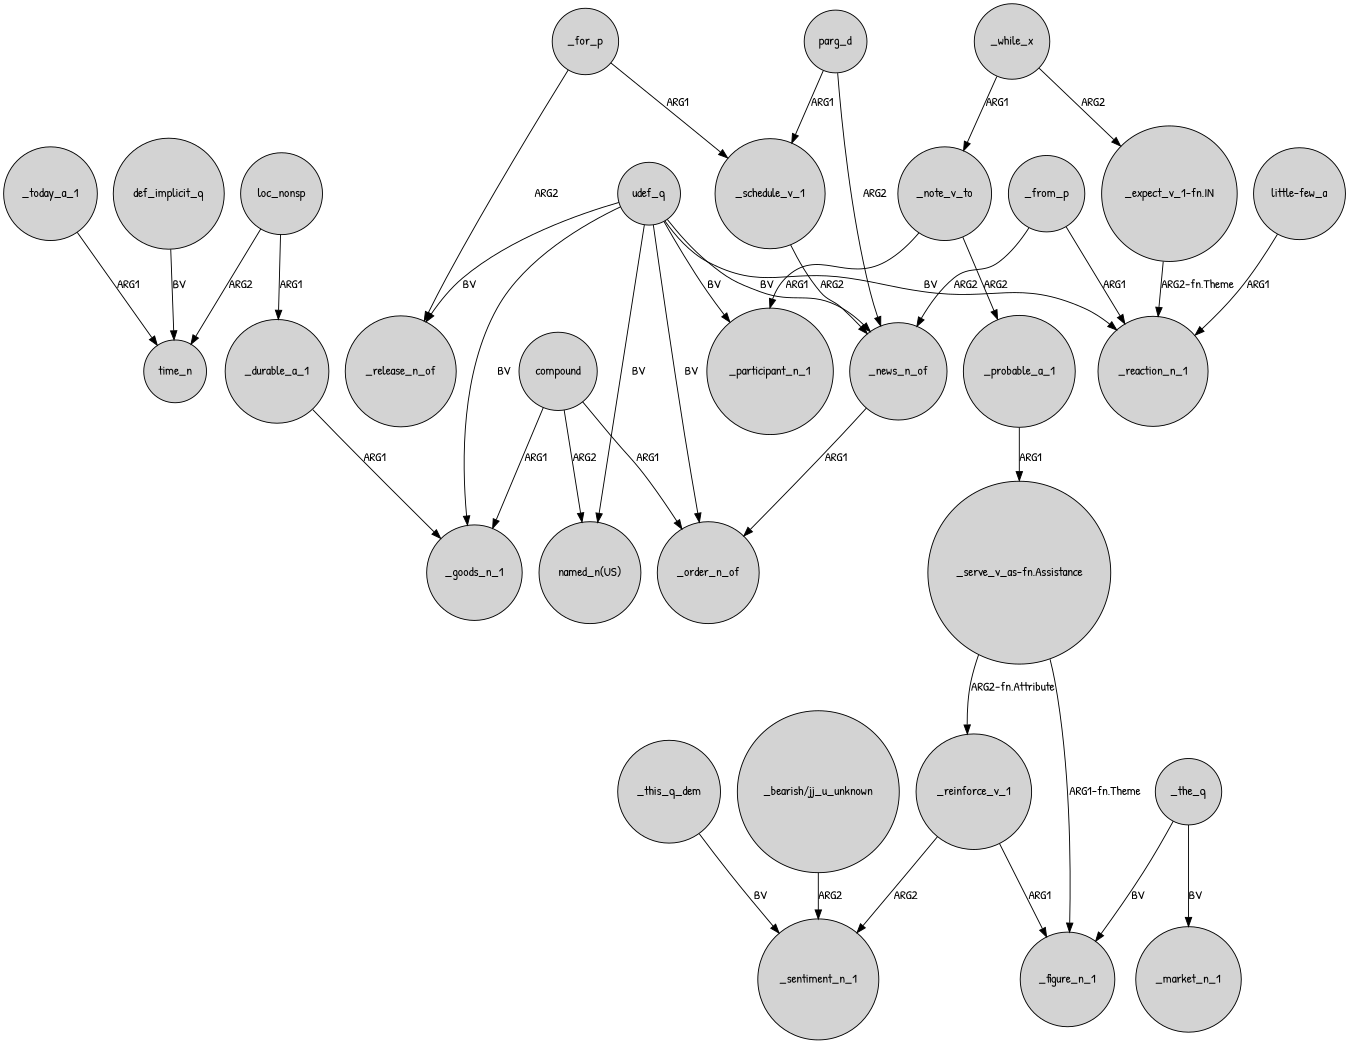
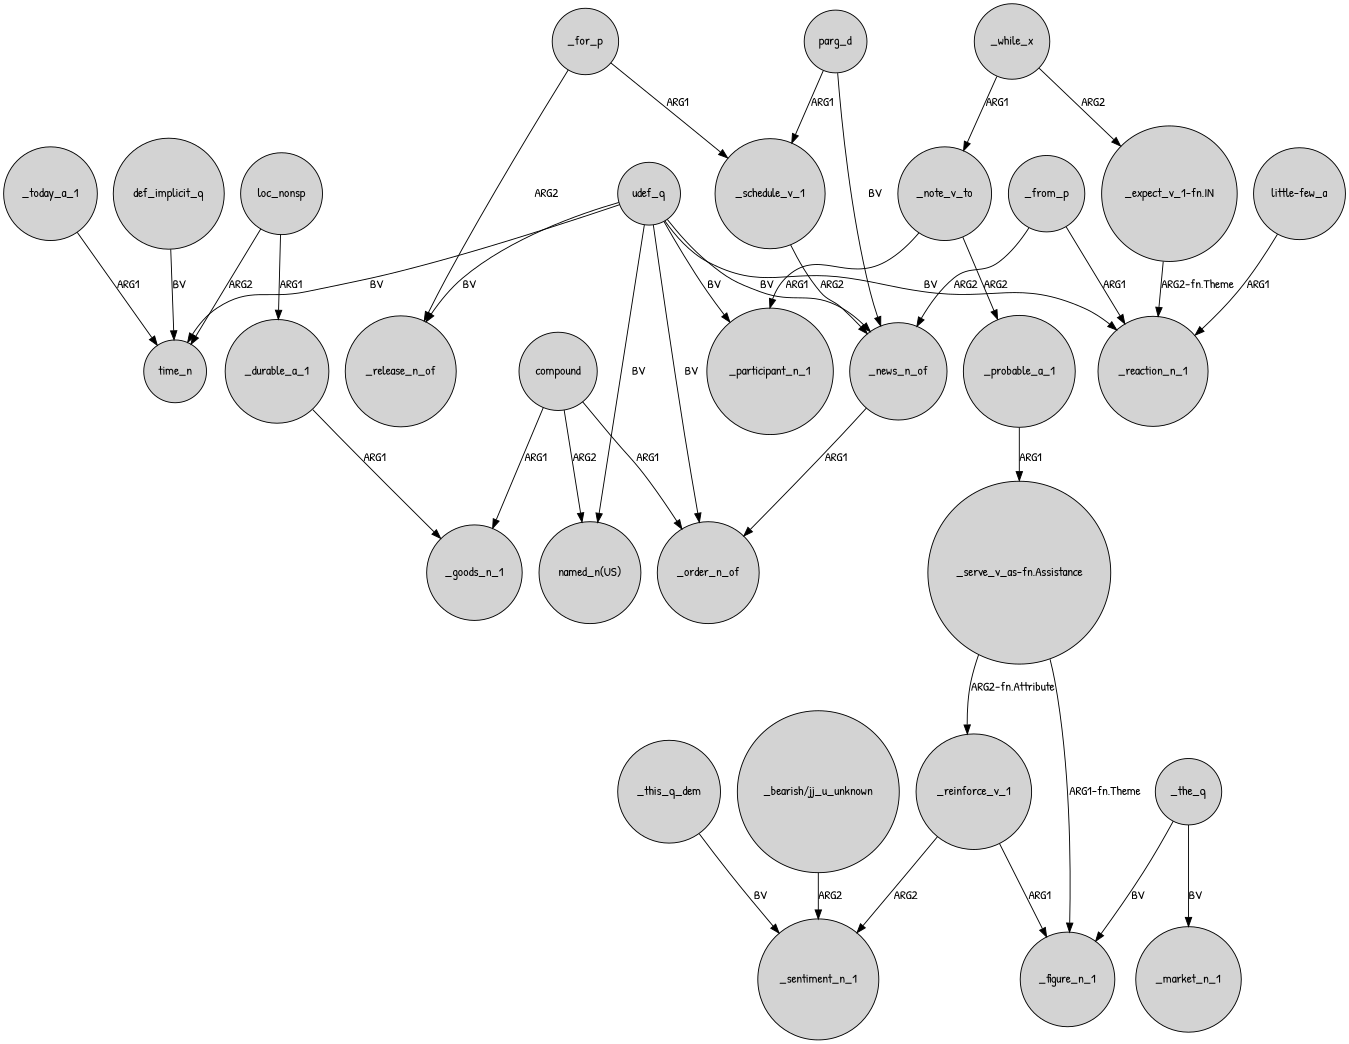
edge "parg_d" -> "_news_n_of": label "ARG2" -> "BV"
edge "udef_q" -> "_goods_n_1": now "udef_q" -> "time_n"
